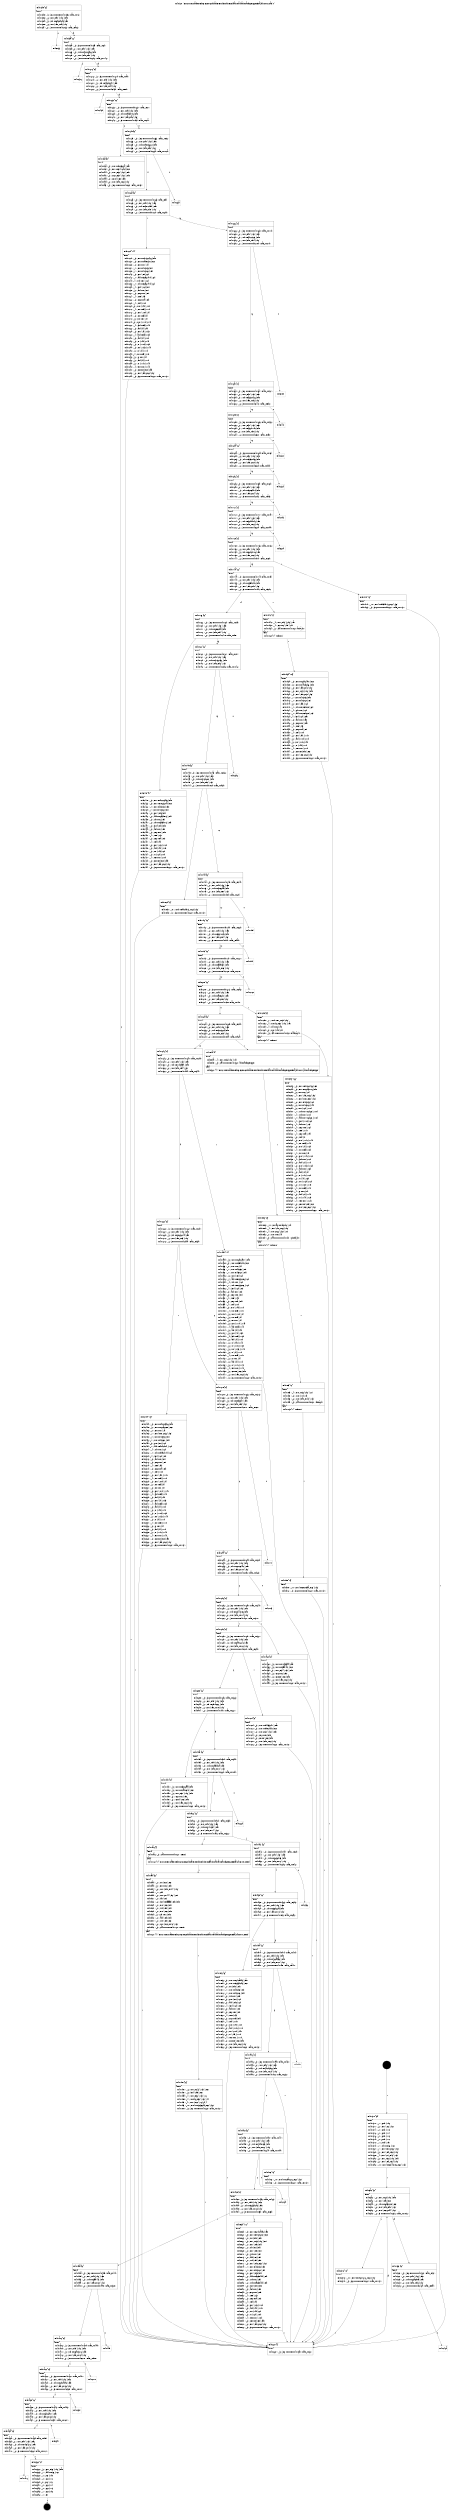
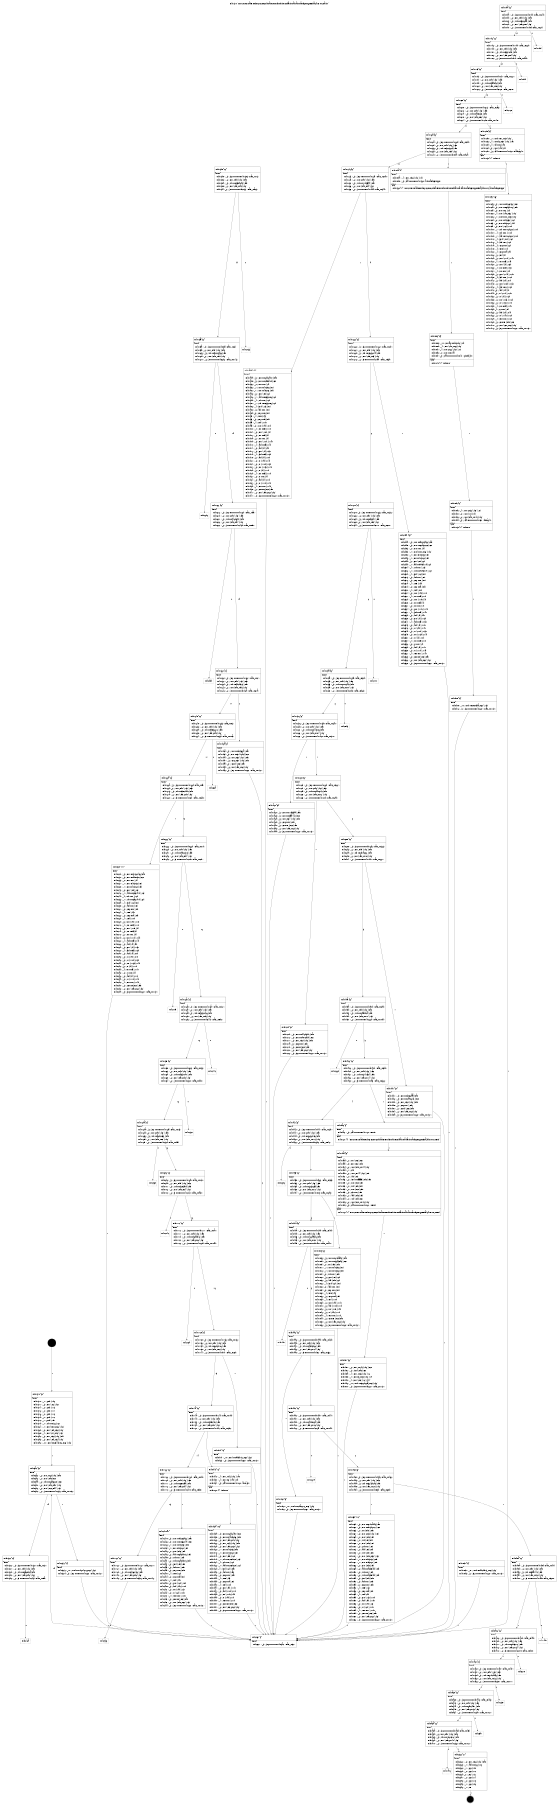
node "0x40179e [28]": removed
